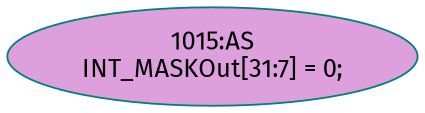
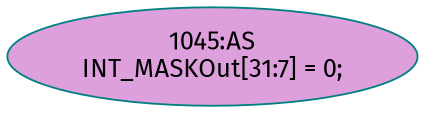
node "1015:AS INT_MASKOut[31:7] = 0;": label "1015:AS INT_MASKOut[31:7] = 0;" -> "1045:AS INT_MASKOut[31:7] = 0;"
